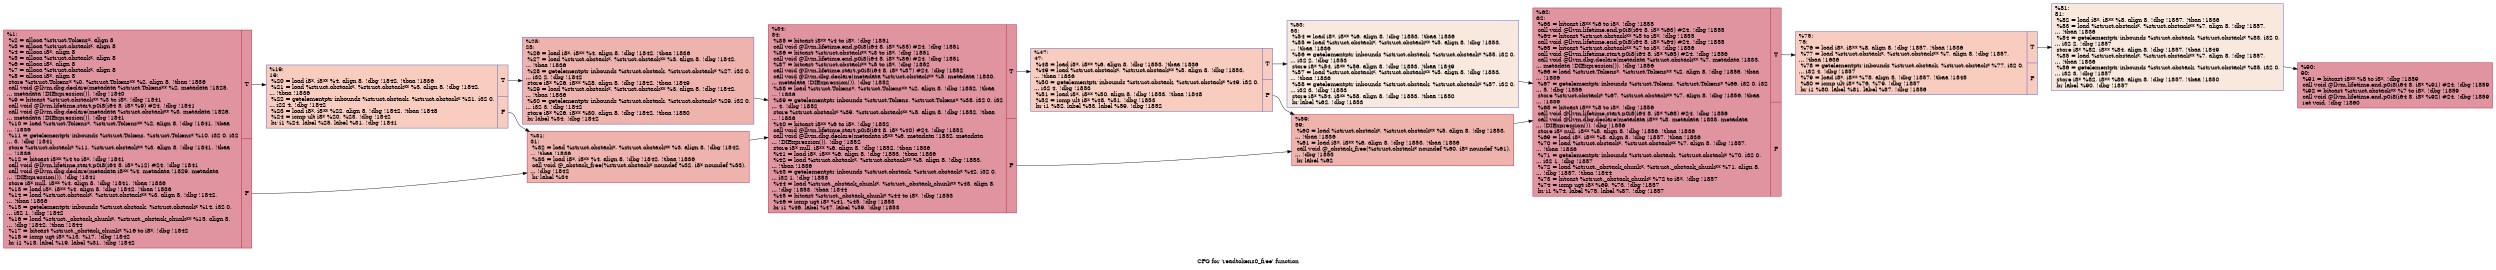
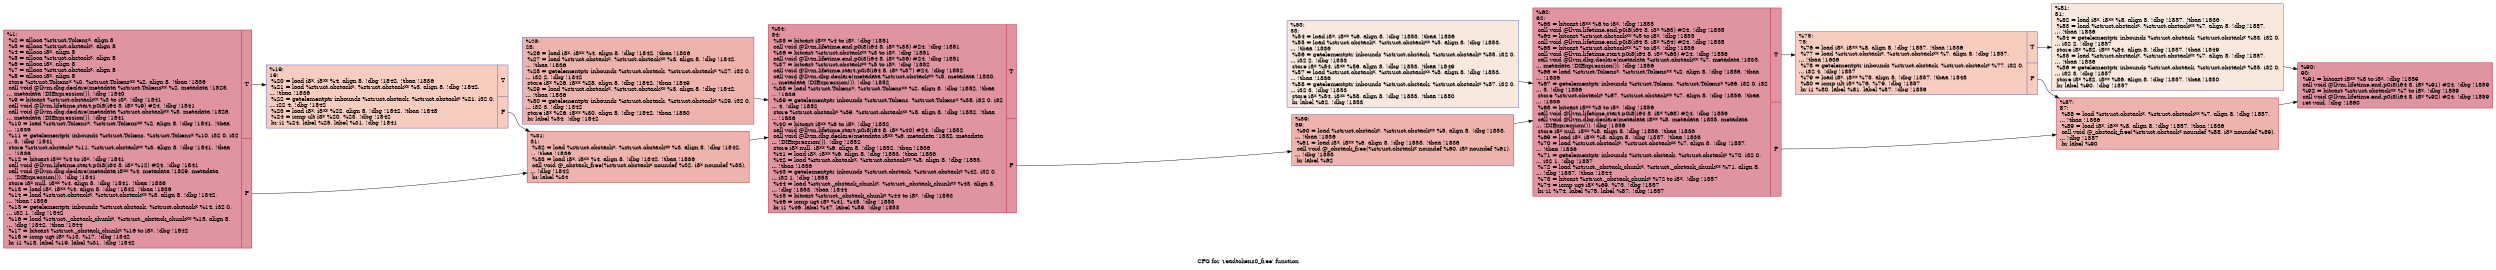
node "%47:": removed
edge "%19:" -> "%25:": removed
node "%87:": added
node "%59:": color #b70d28ff -> #3d50c3ff
